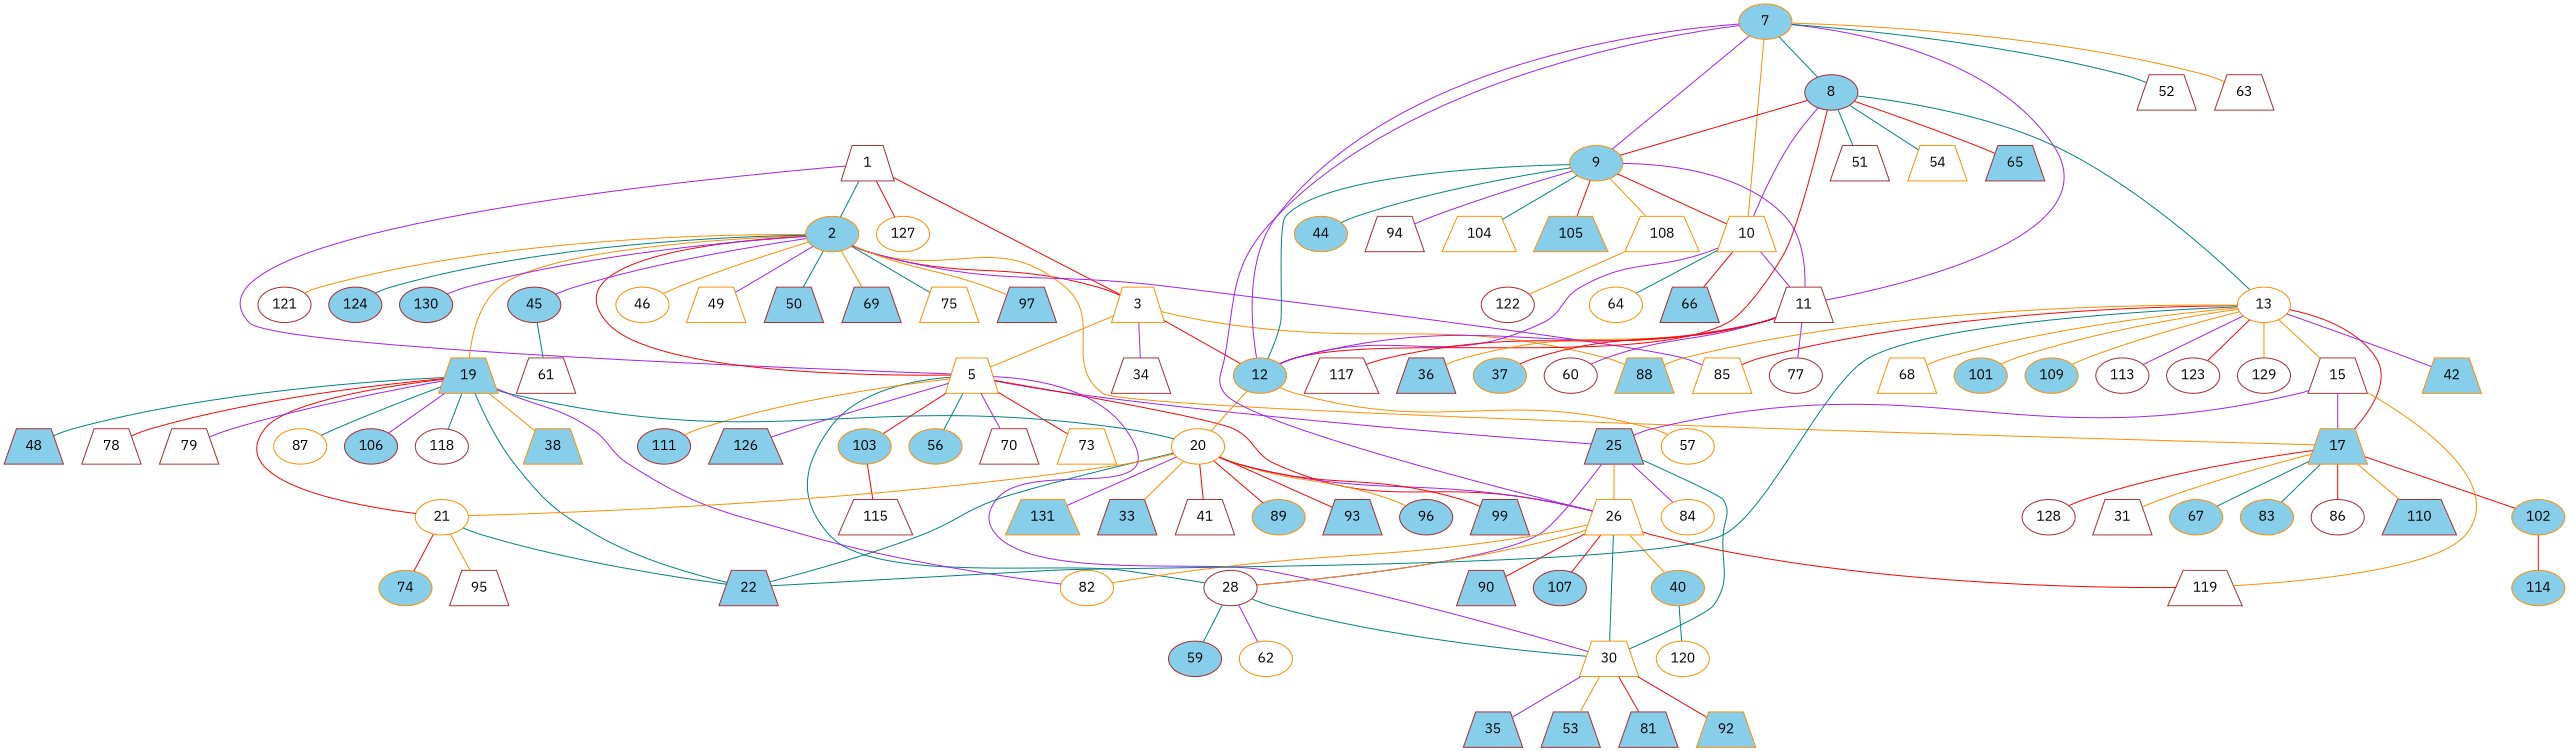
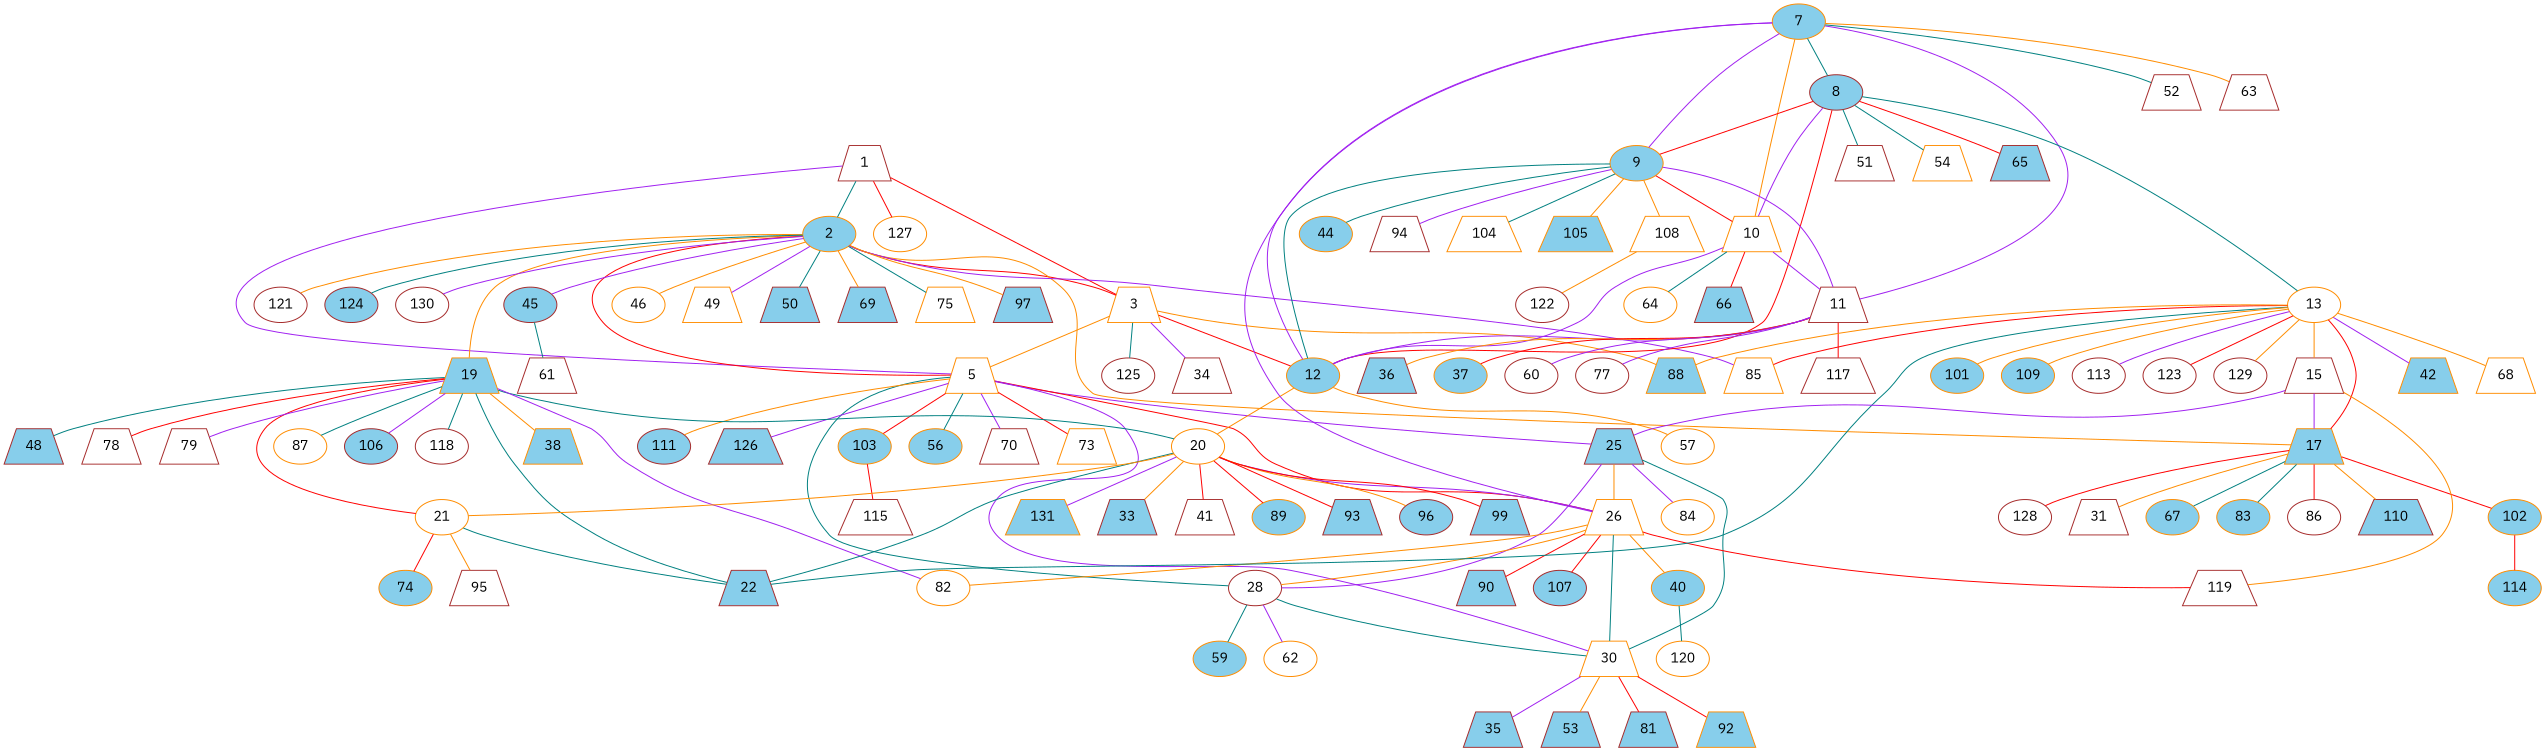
edge "9" -- "105": color red -> darkorange
node "130": fillcolor skyblue -> white
node "125": added
node "59": color brown -> darkorange
